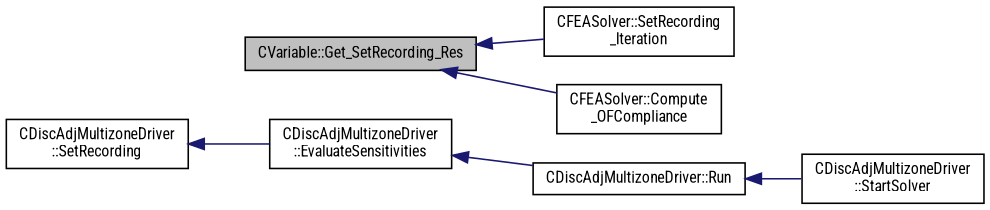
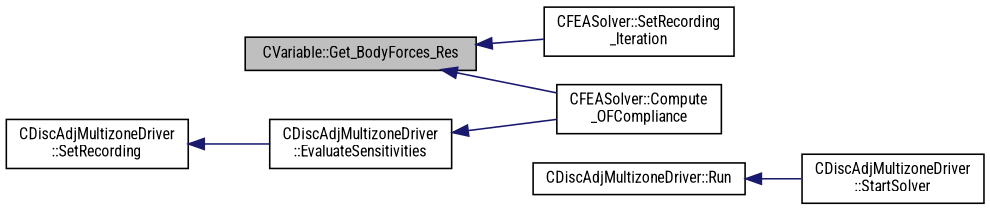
node "CVariable::Get_SetRecording_Res": label "CVariable::Get_SetRecording_Res" -> "CVariable::Get_BodyForces_Res"
edge "CDiscAdjMultizoneDriver::Run" -> "CDiscAdjMultizoneDriver ::EvaluateSensitivities": now "CFEASolver::Compute _OFCompliance" -> "CDiscAdjMultizoneDriver ::EvaluateSensitivities"
